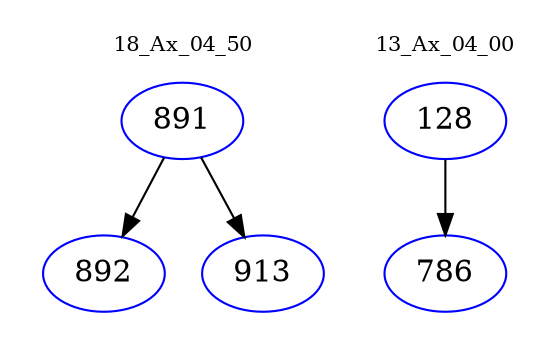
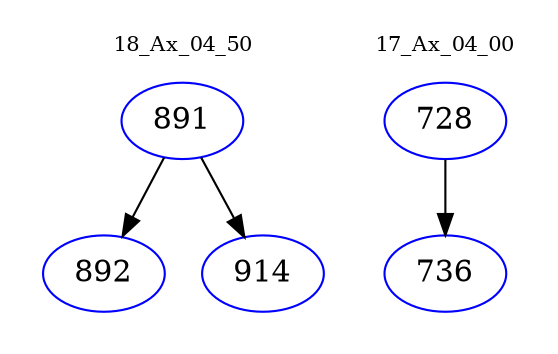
cluster "13_Ax_04_00": label "13_Ax_04_00" -> "17_Ax_04_00"
node "128": label "128" -> "728"
node "913": label "913" -> "914"
node "786": label "786" -> "736"
